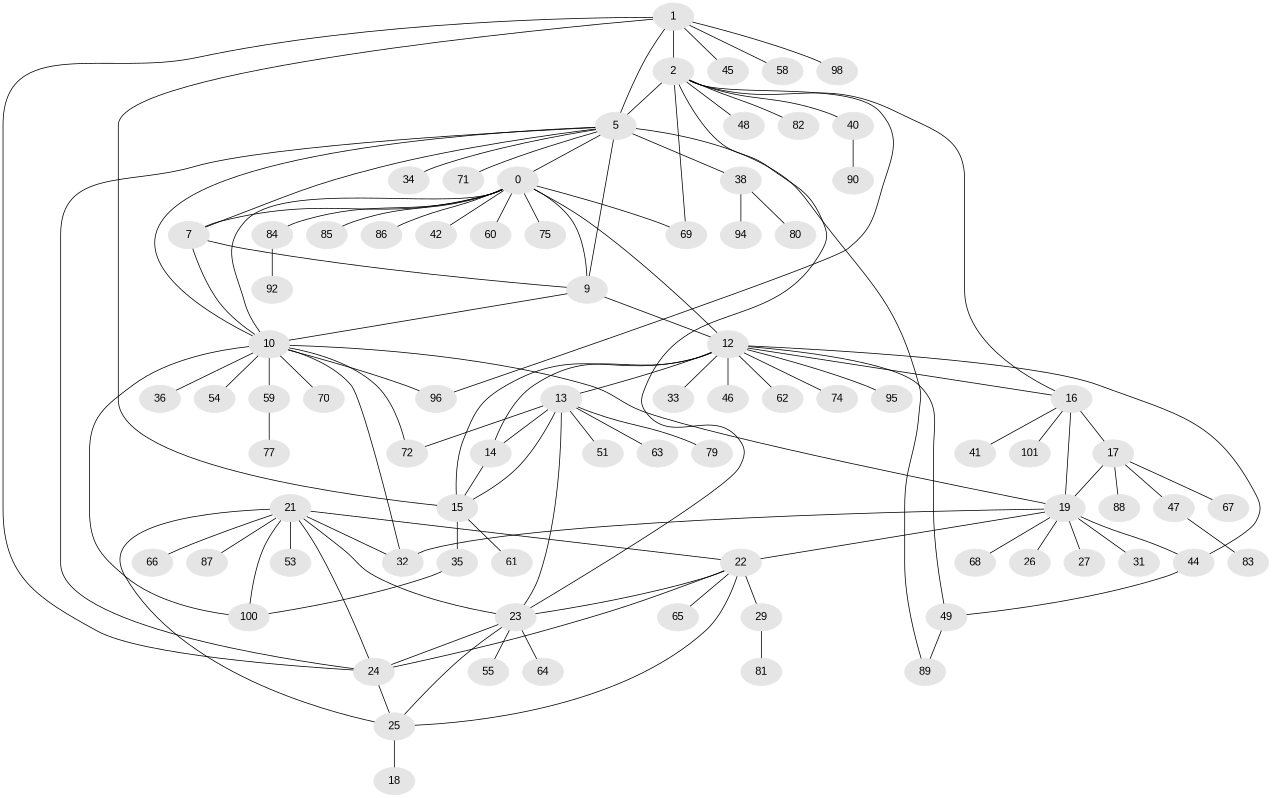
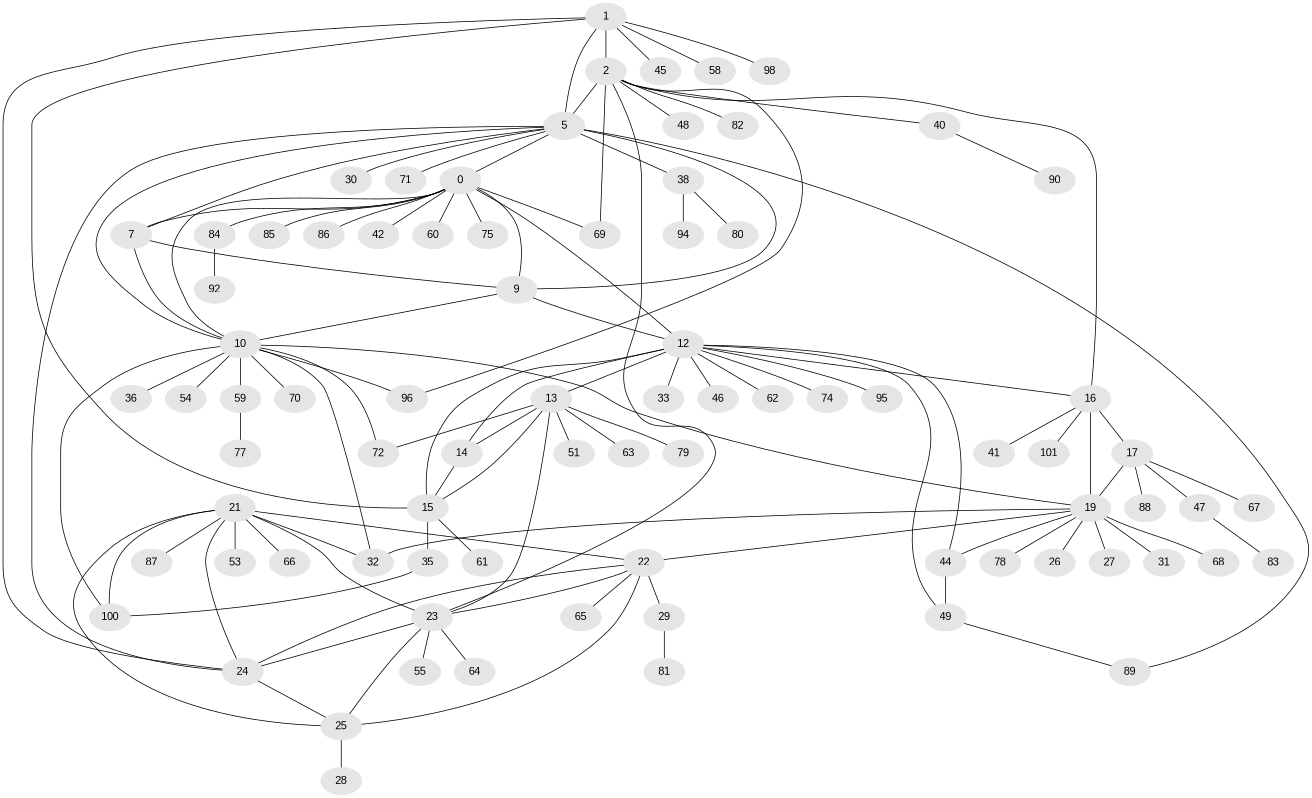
node "34": label "34" -> "30"
node "78": added
node "18": label "18" -> "28"
